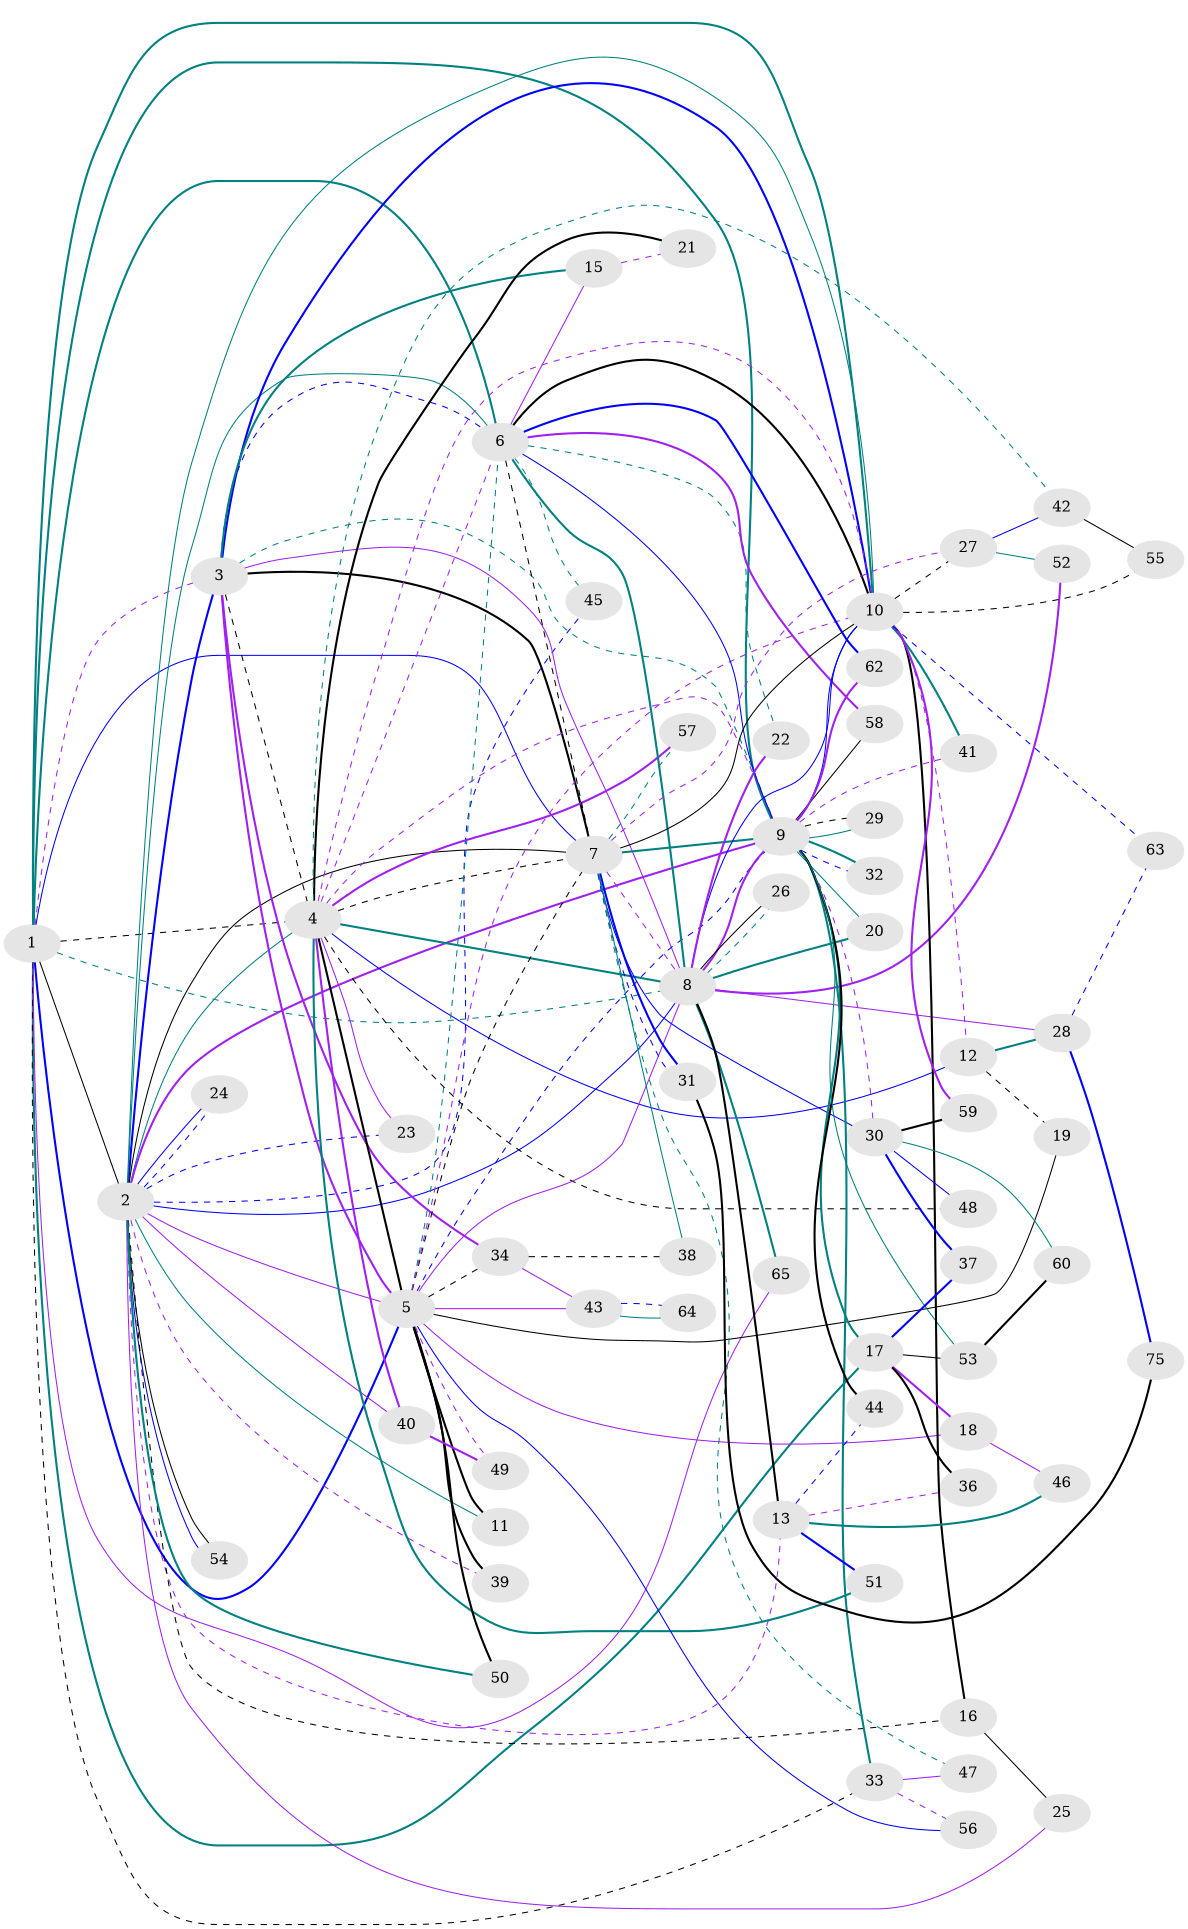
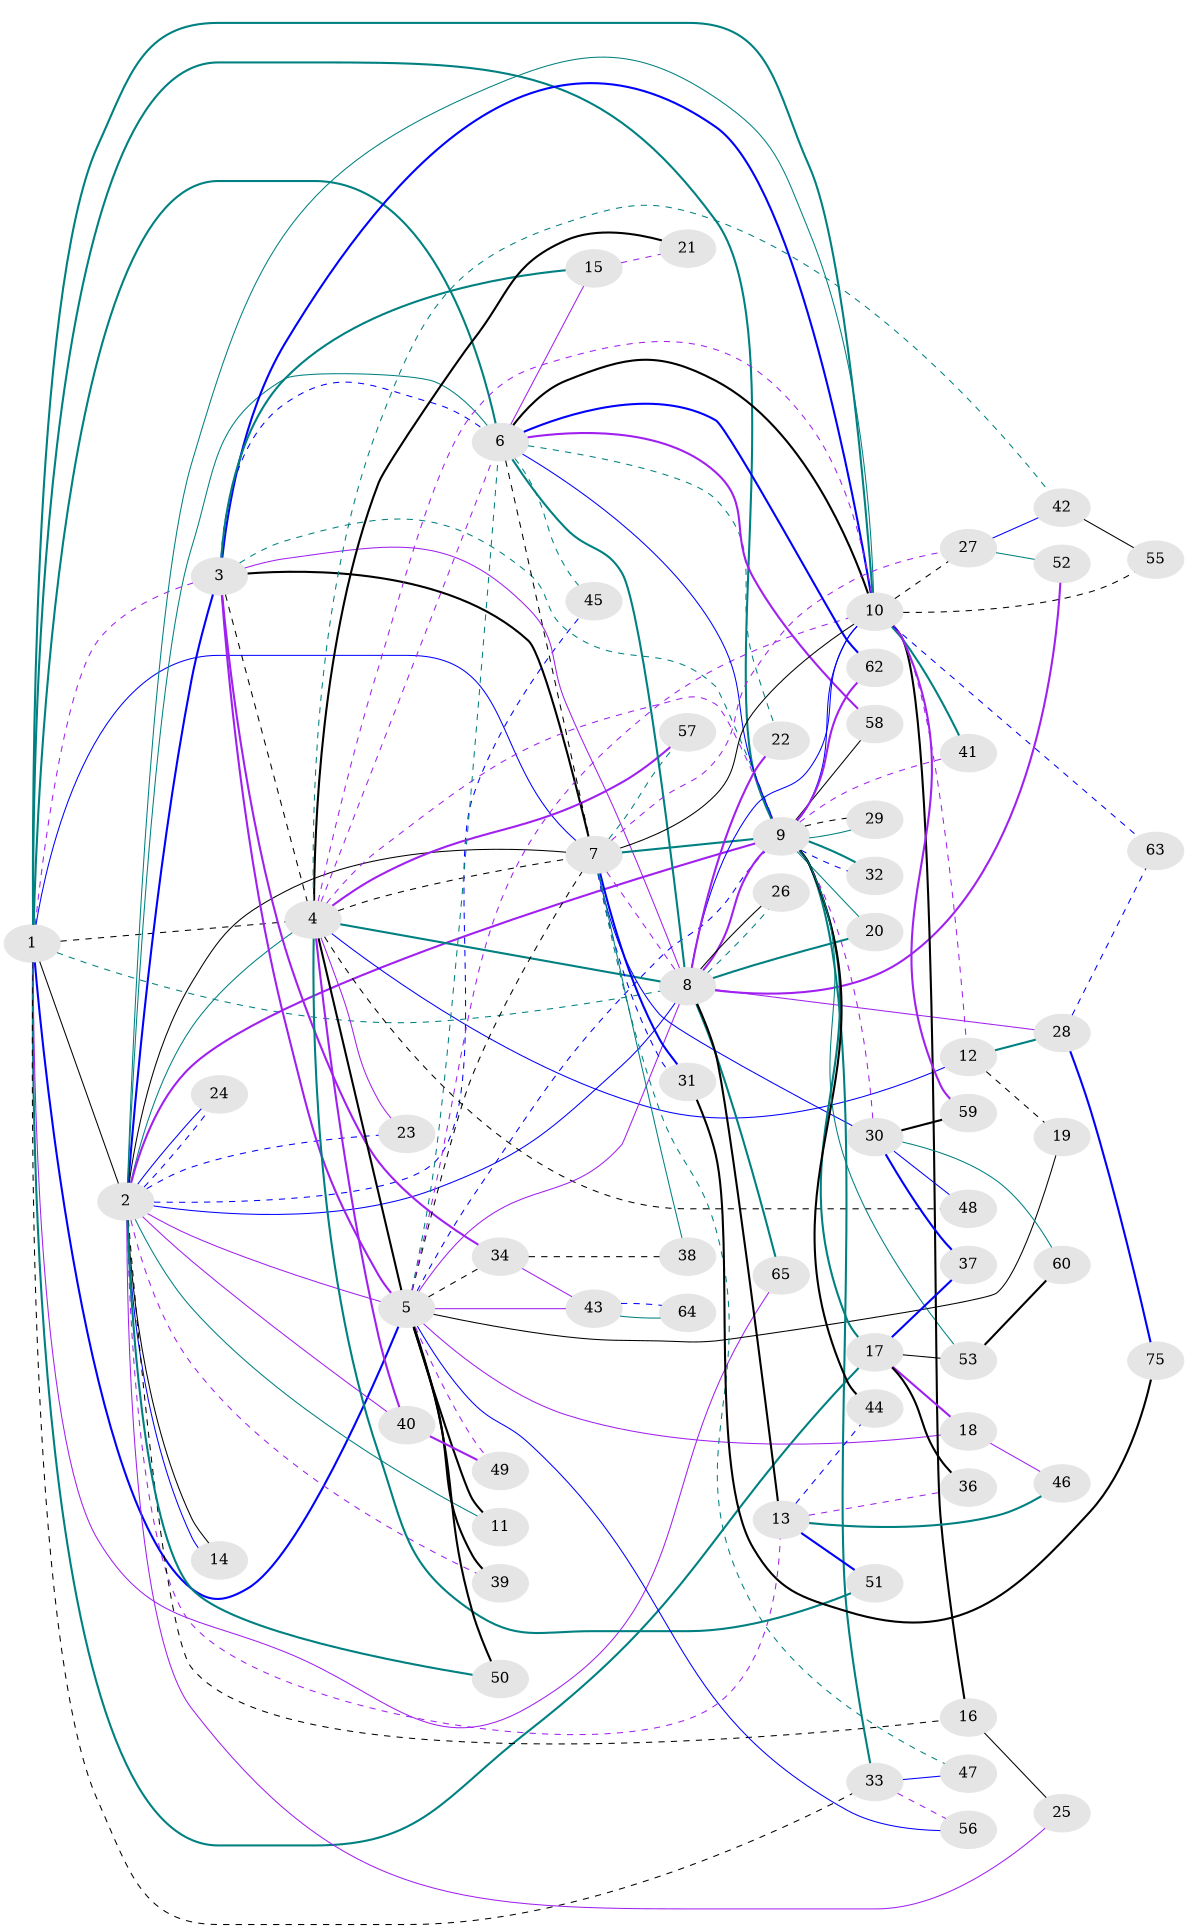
node "54": label "54" -> "14"
edge "47" -- "33": color purple -> blue
